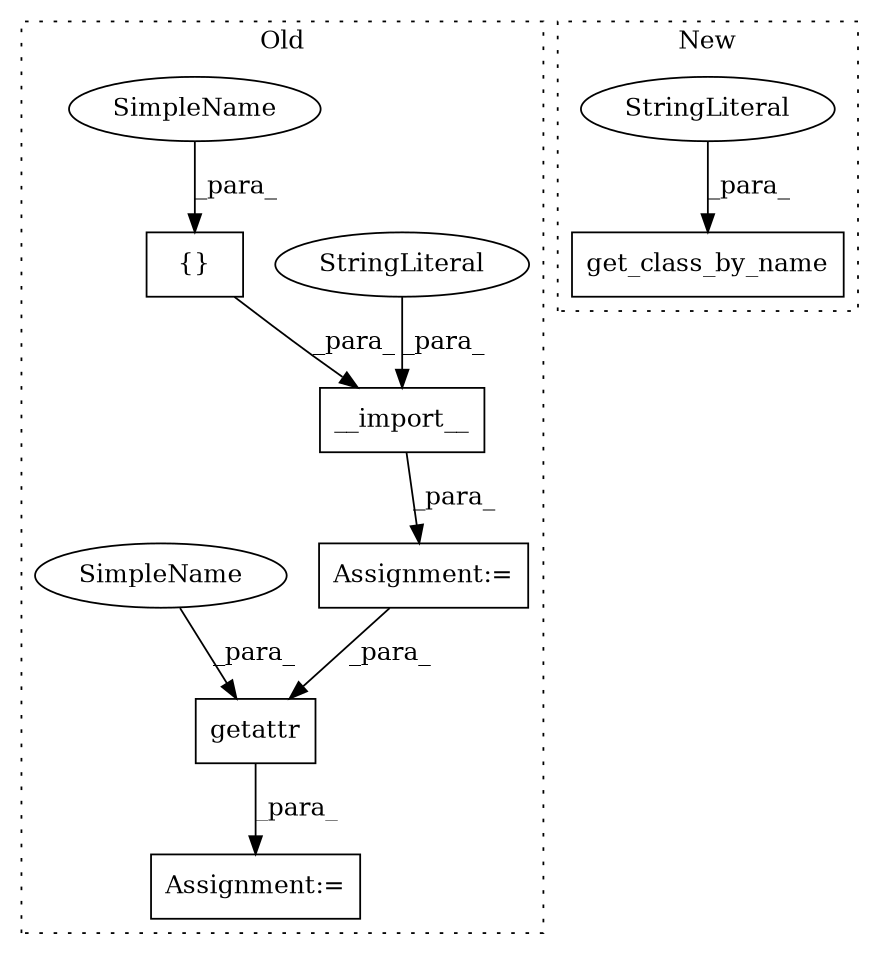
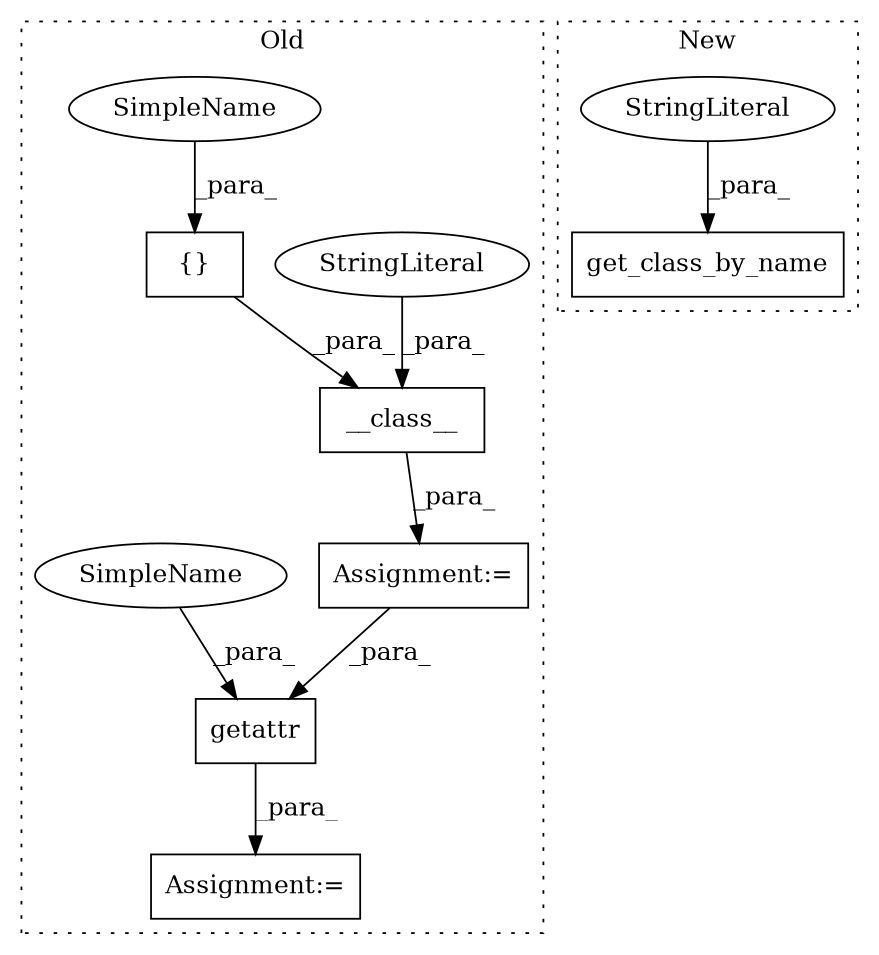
node "__import__": label "__import__" -> "__class__"
